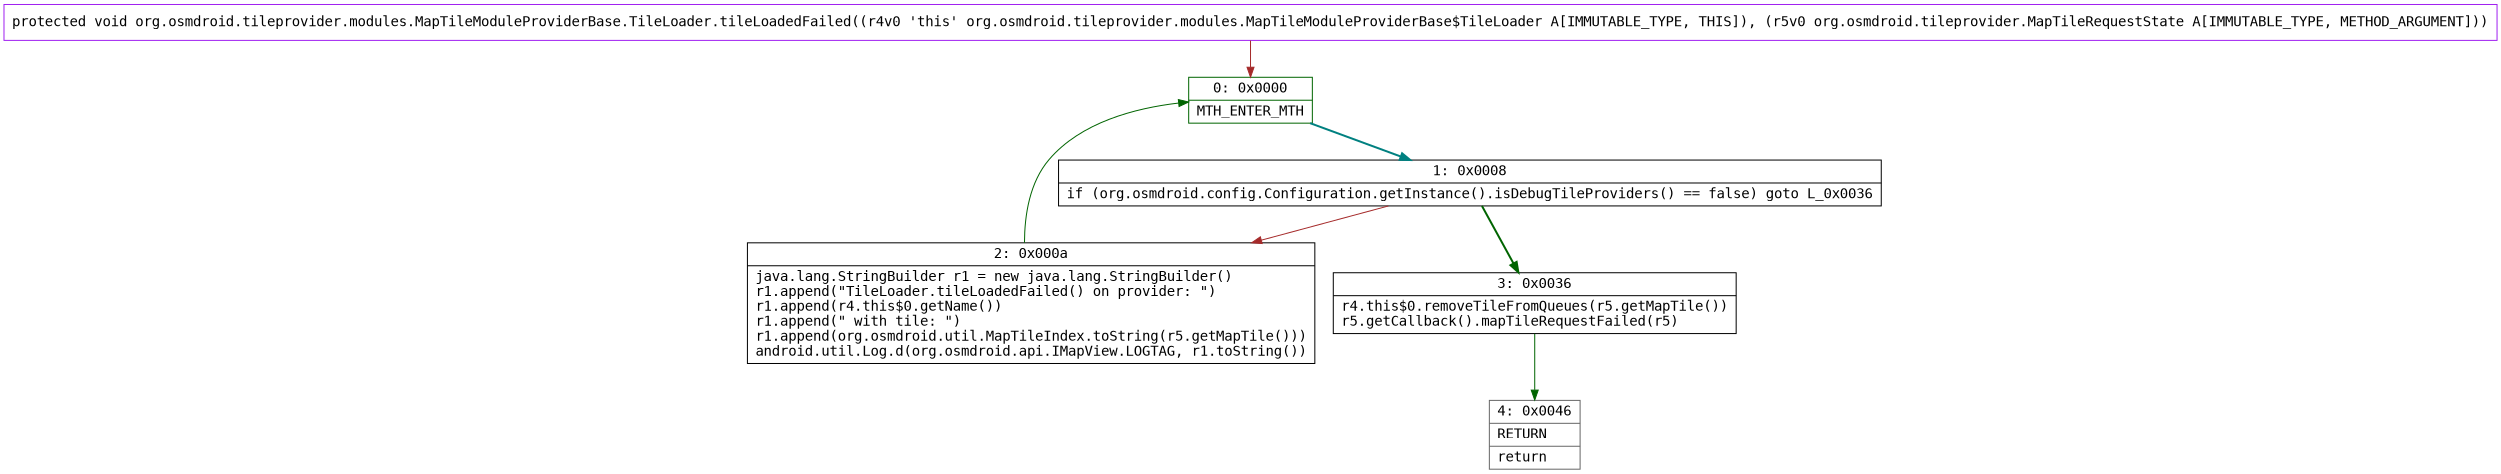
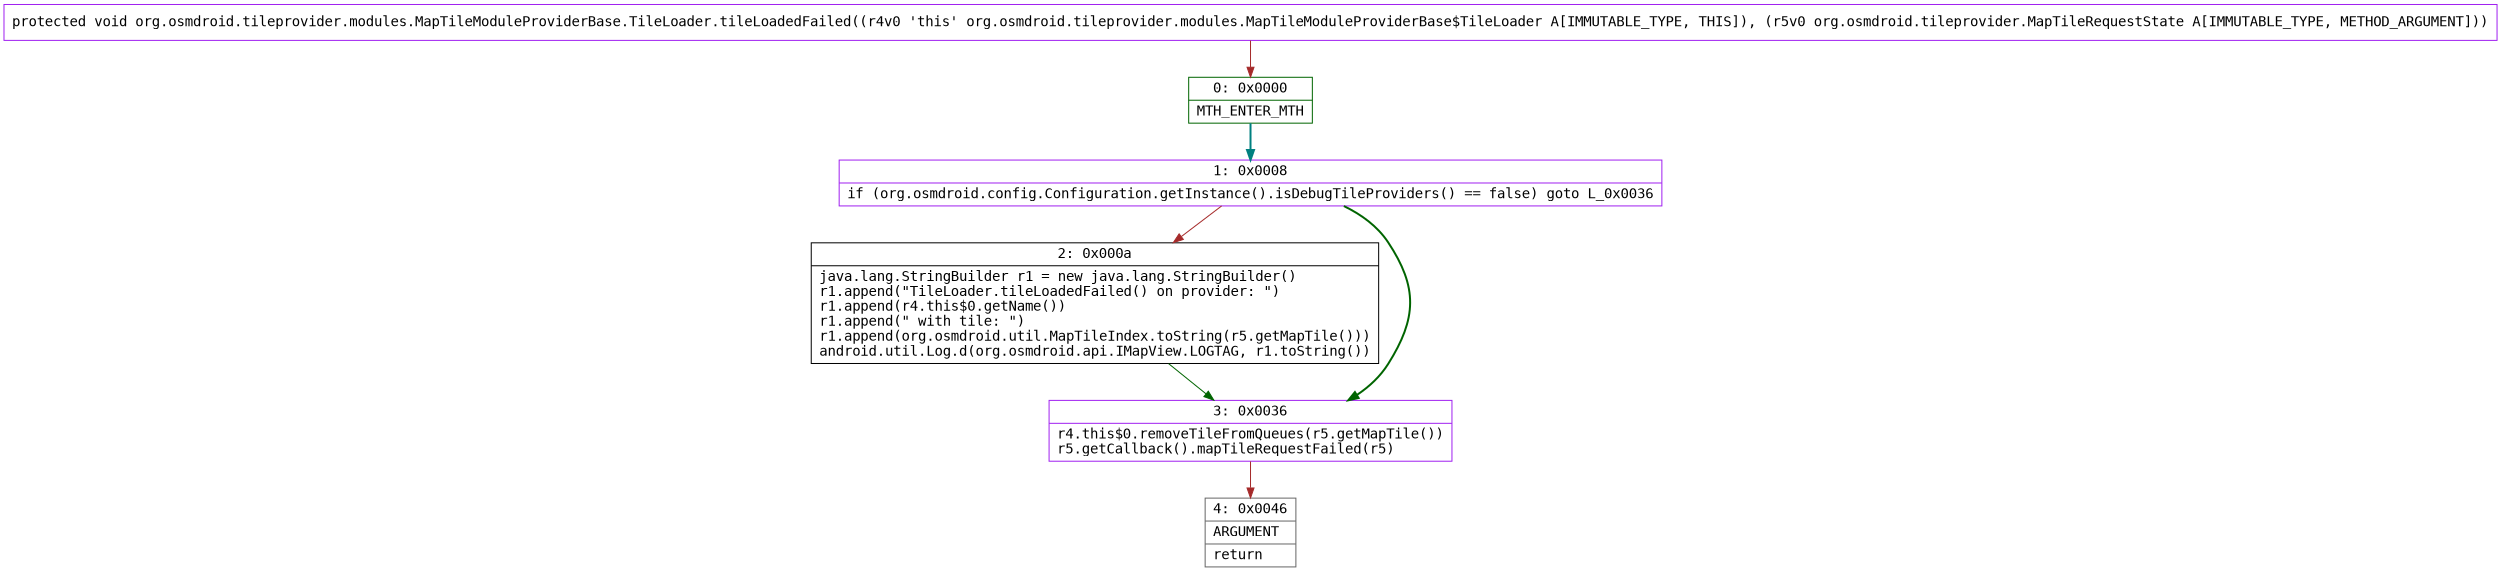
edge "2: 0x000a" -> "0: 0x0000": now "2: 0x000a" -> "3: 0x0036"
node "1: 0x0008": color black -> purple
node "3: 0x0036": color black -> purple
edge "3: 0x0036" -> "4: 0x0046": color darkgreen -> brown
node "4: 0x0046": text "RETURN" -> "ARGUMENT"
